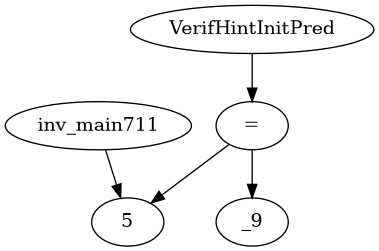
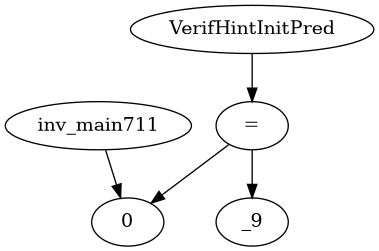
node "5": label "5" -> "0"
